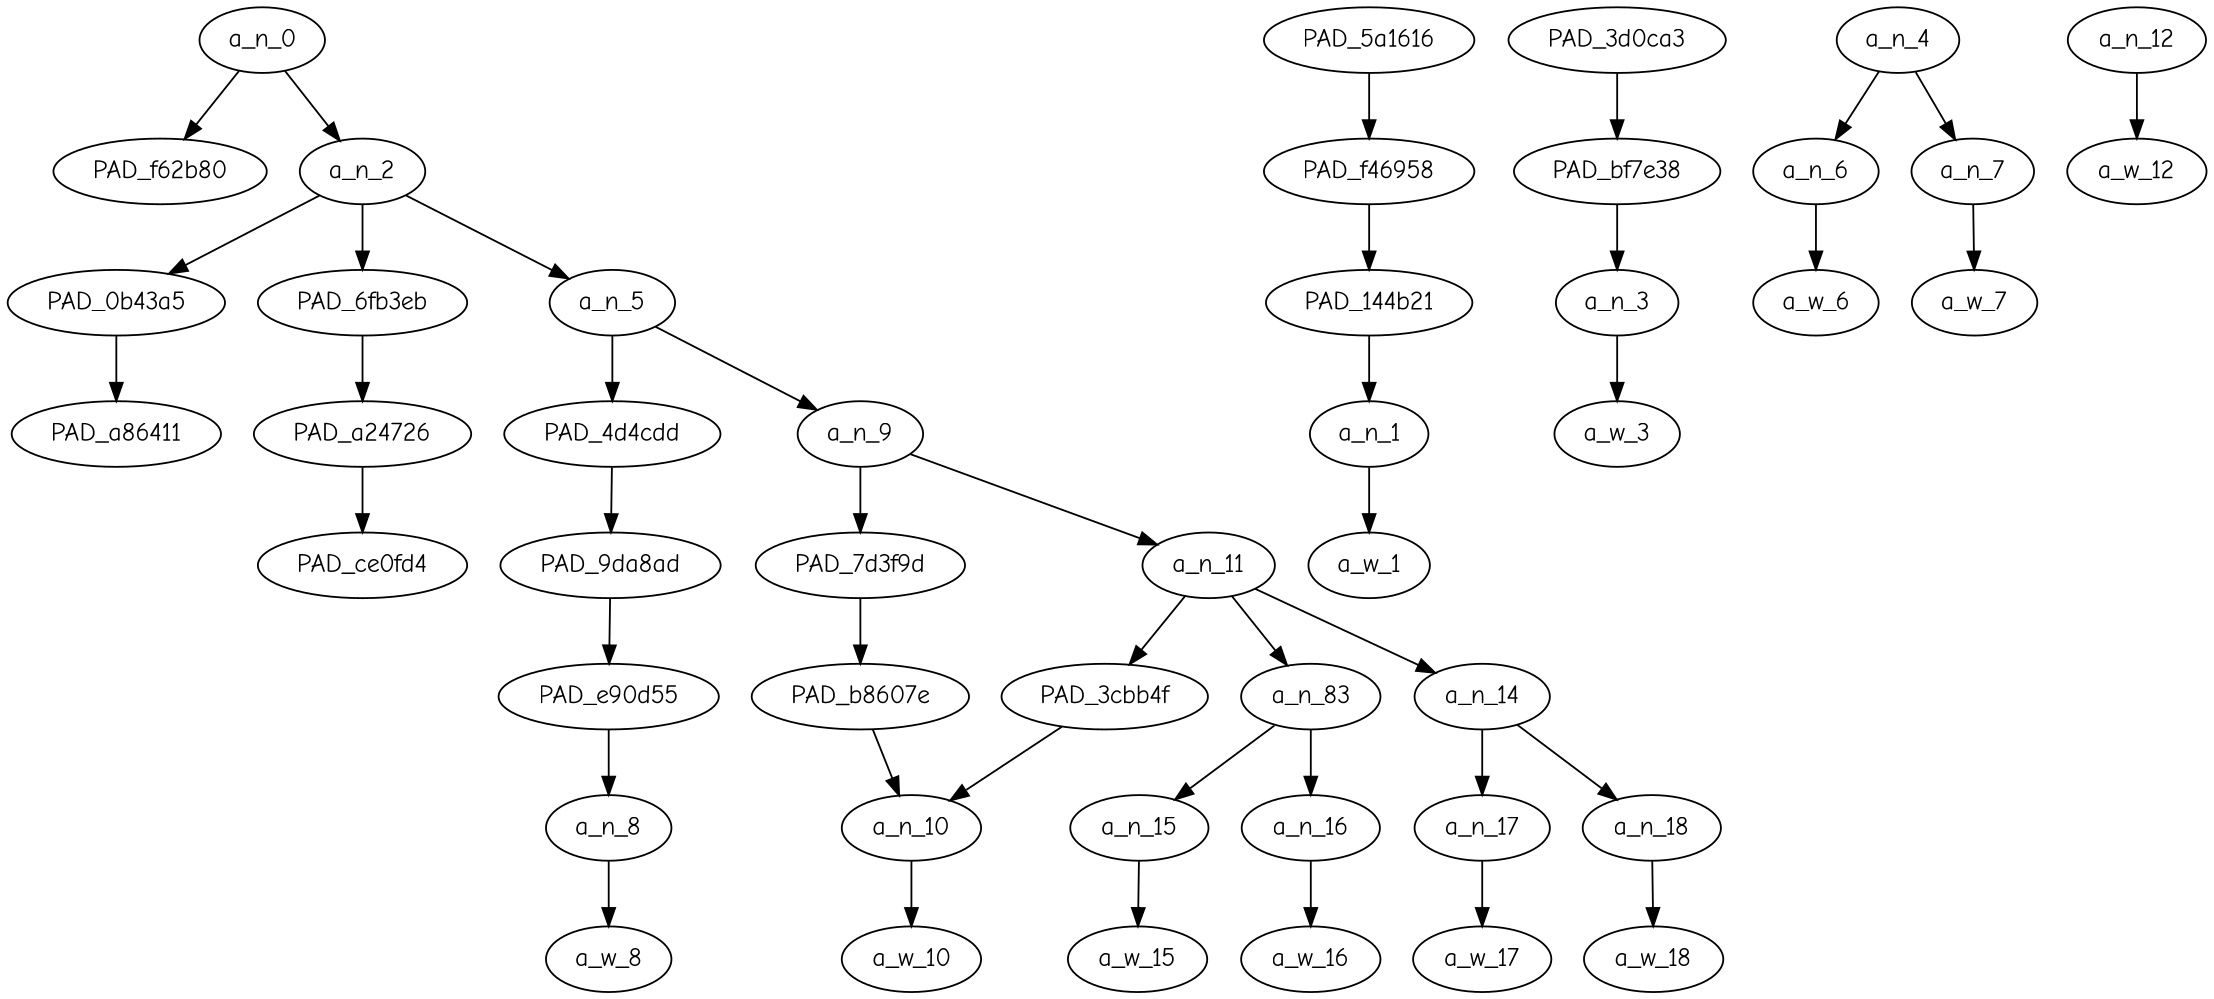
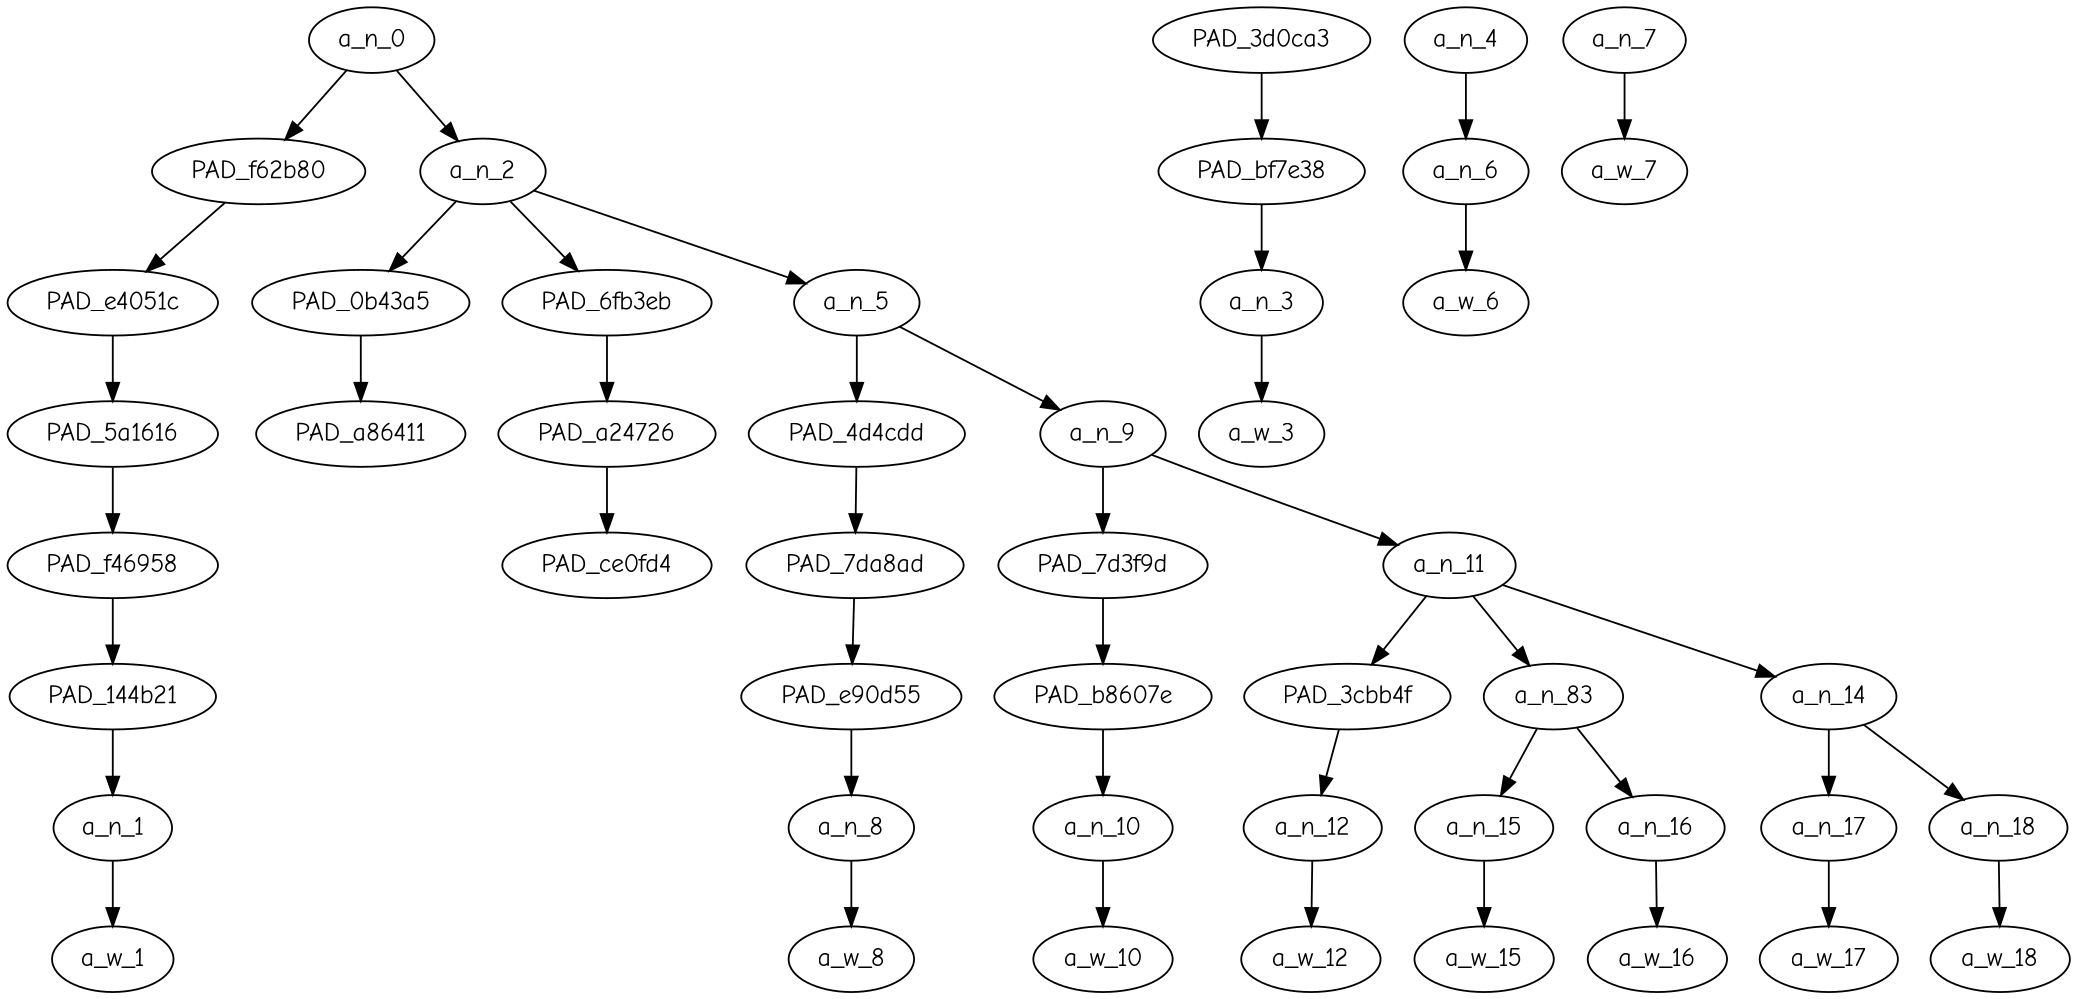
edge "a_n_4" -> "a_n_7": removed
node "PAD_e4051c": added
node "PAD_9da8ad": label "PAD_9da8ad" -> "PAD_7da8ad"
edge "PAD_3cbb4f" -> "a_n_10": now "PAD_3cbb4f" -> "a_n_12"
